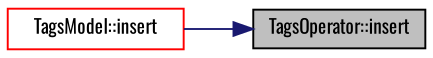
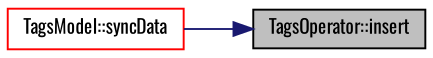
node "TagsModel::insert": label "TagsModel::insert" -> "TagsModel::syncData"
